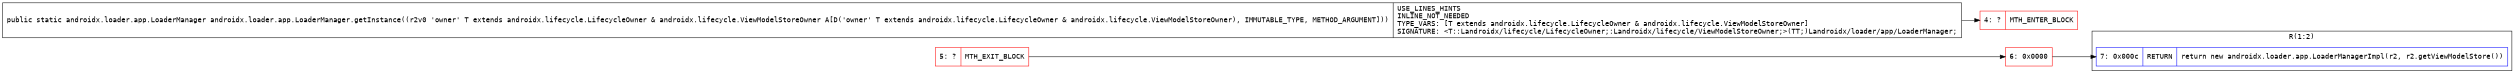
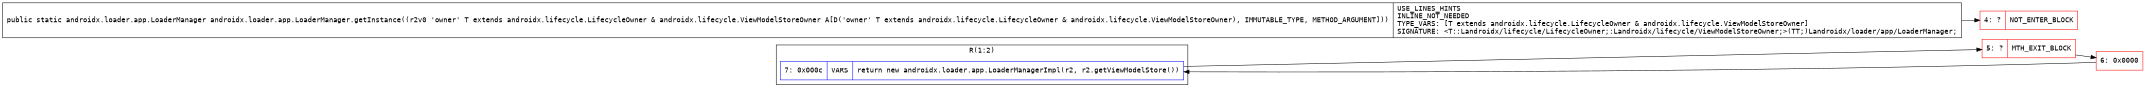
node "4: ?": text "MTH_ENTER_BLOCK" -> "NOT_ENTER_BLOCK"
node "7: 0x000c": text "RETURN" -> "VARS"
edge "7: 0x000c" -> "5: ?": added
